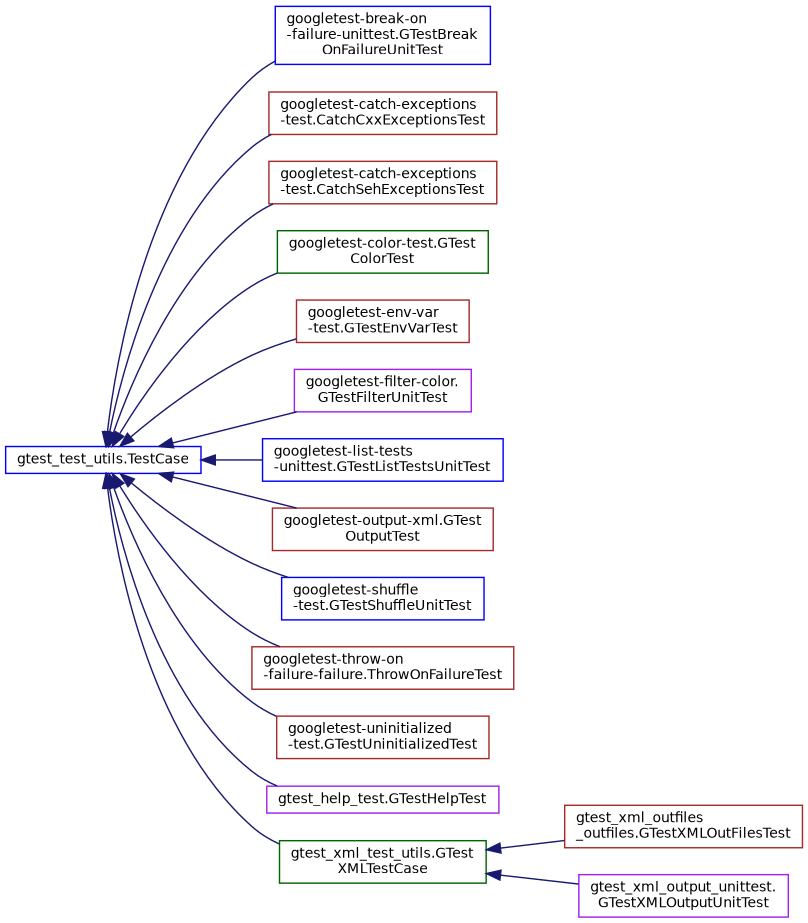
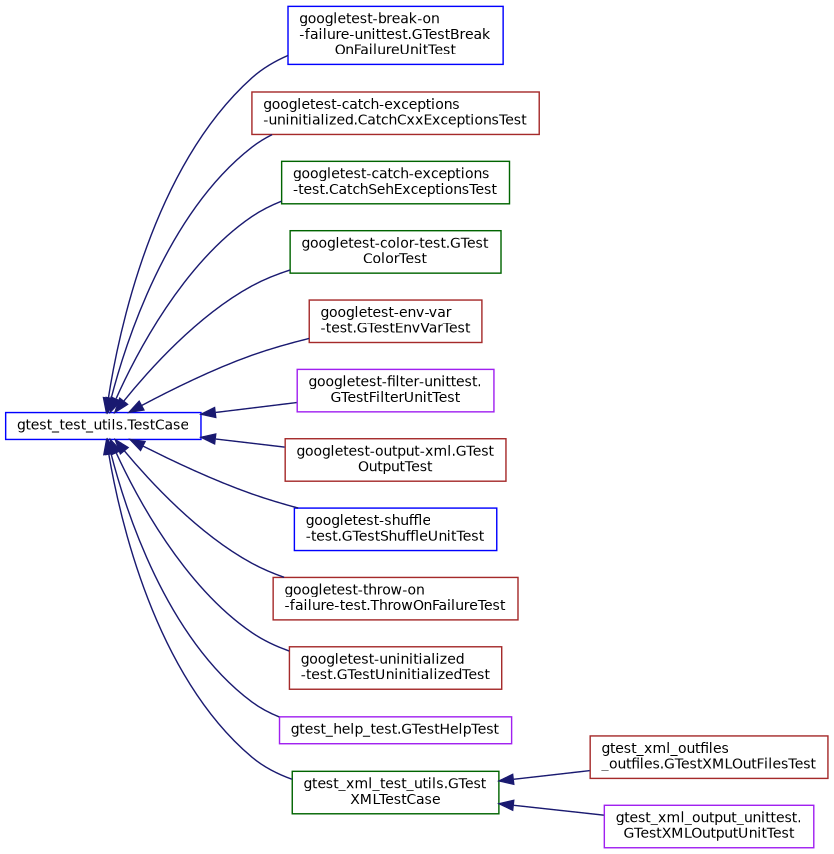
node "googletest-catch-exceptions -test.CatchCxxExceptionsTest": label "googletest-catch-exceptions -test.CatchCxxExceptionsTest" -> "googletest-catch-exceptions -uninitialized.CatchCxxExceptionsTest"
node "googletest-catch-exceptions -test.CatchSehExceptionsTest": color brown -> darkgreen
node "googletest-filter-color. GTestFilterUnitTest": label "googletest-filter-color. GTestFilterUnitTest" -> "googletest-filter-unittest. GTestFilterUnitTest"
node "googletest-list-tests -unittest.GTestListTestsUnitTest": removed
node "googletest-throw-on -failure-failure.ThrowOnFailureTest": label "googletest-throw-on -failure-failure.ThrowOnFailureTest" -> "googletest-throw-on -failure-test.ThrowOnFailureTest"
